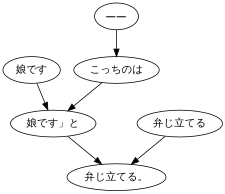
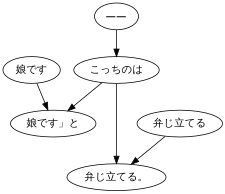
edge "娘です」と" -> "弁じ立てる。": now "こっちのは" -> "弁じ立てる。"
